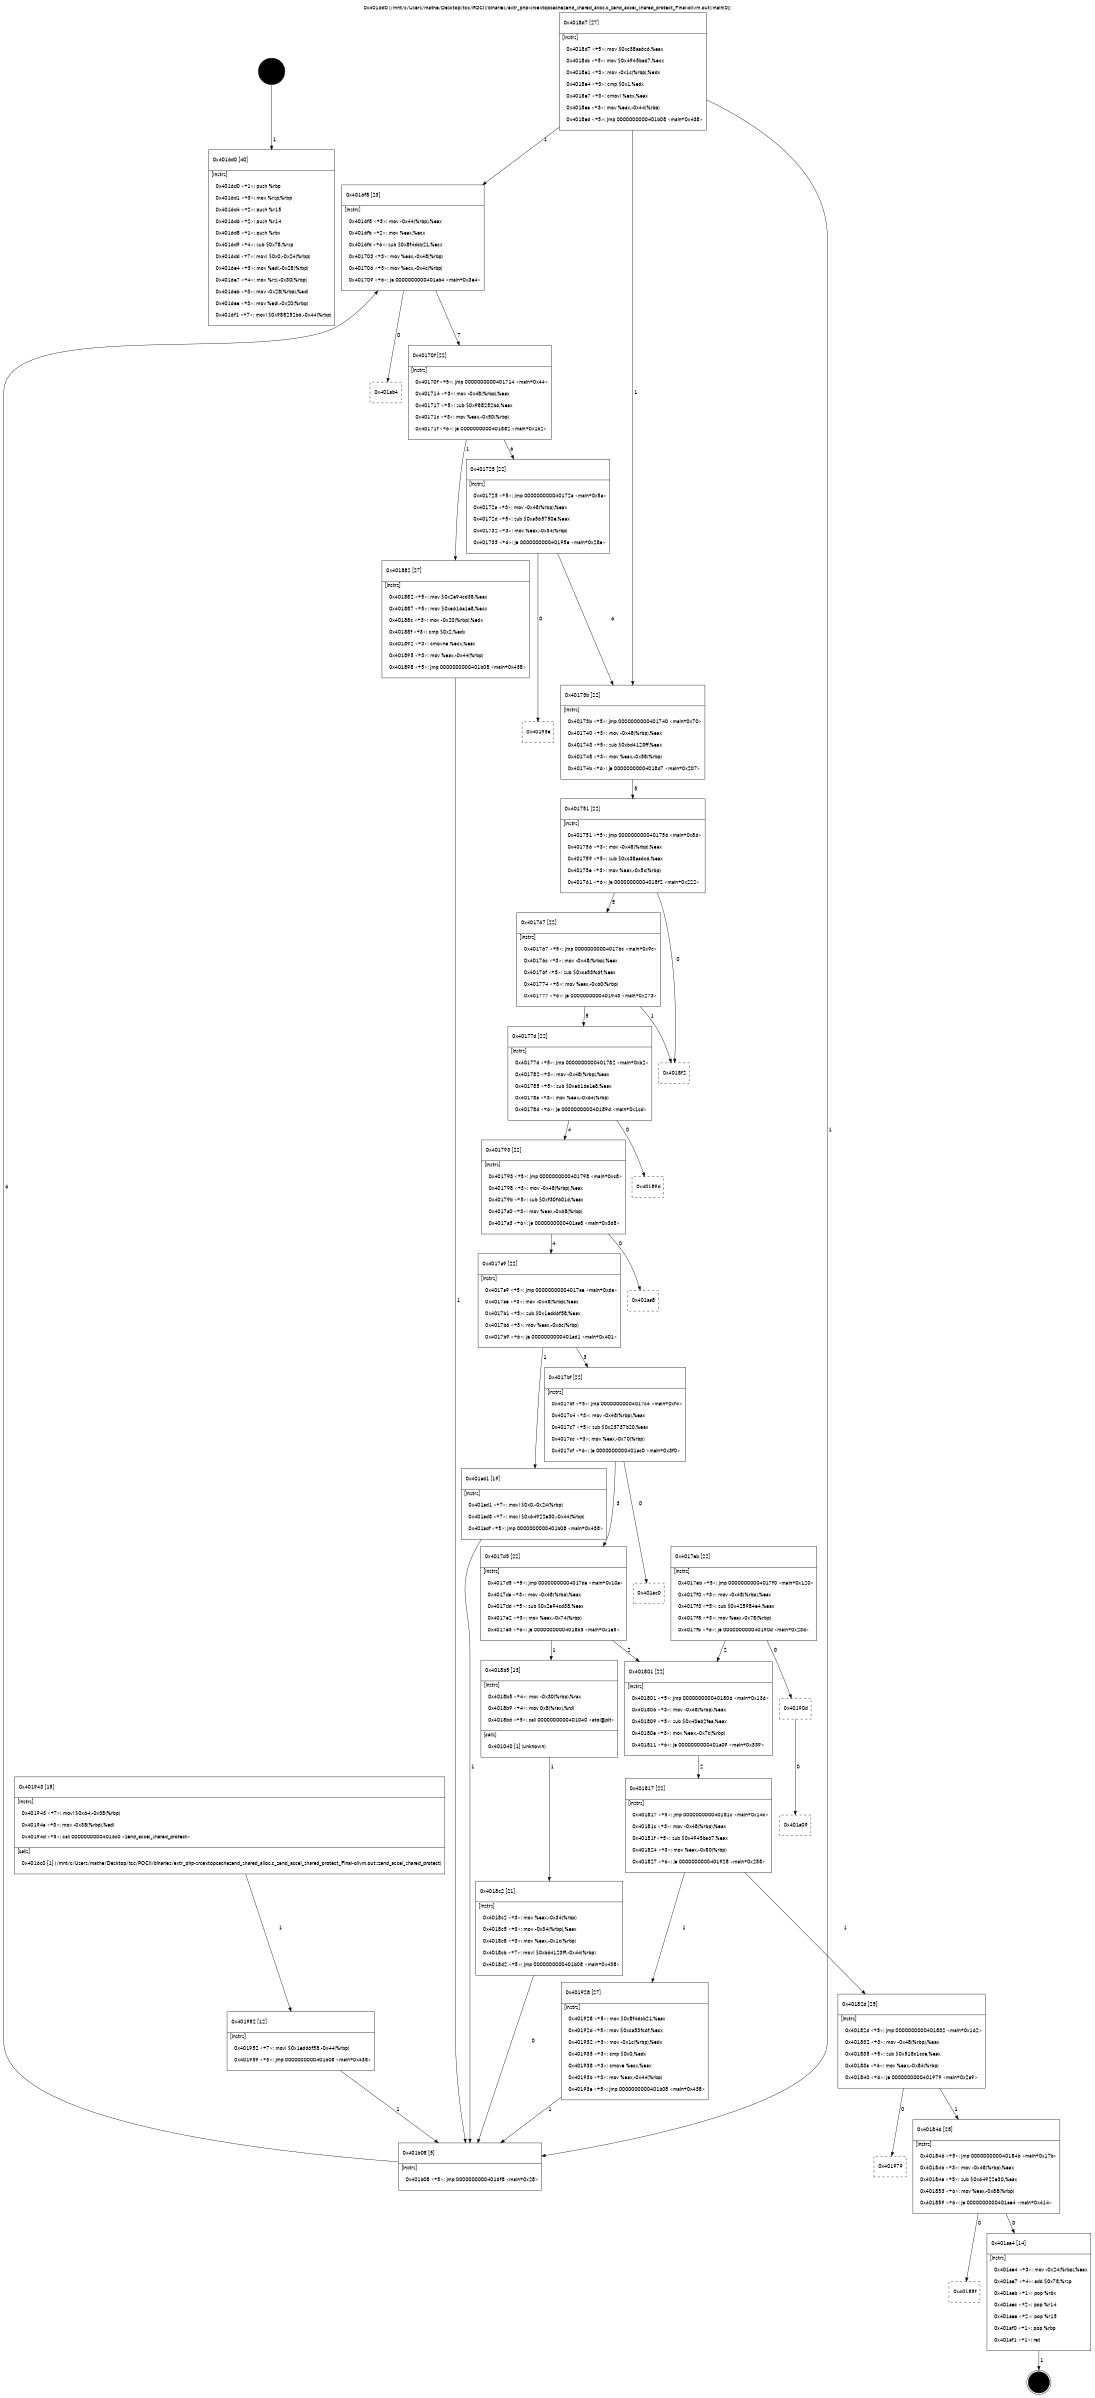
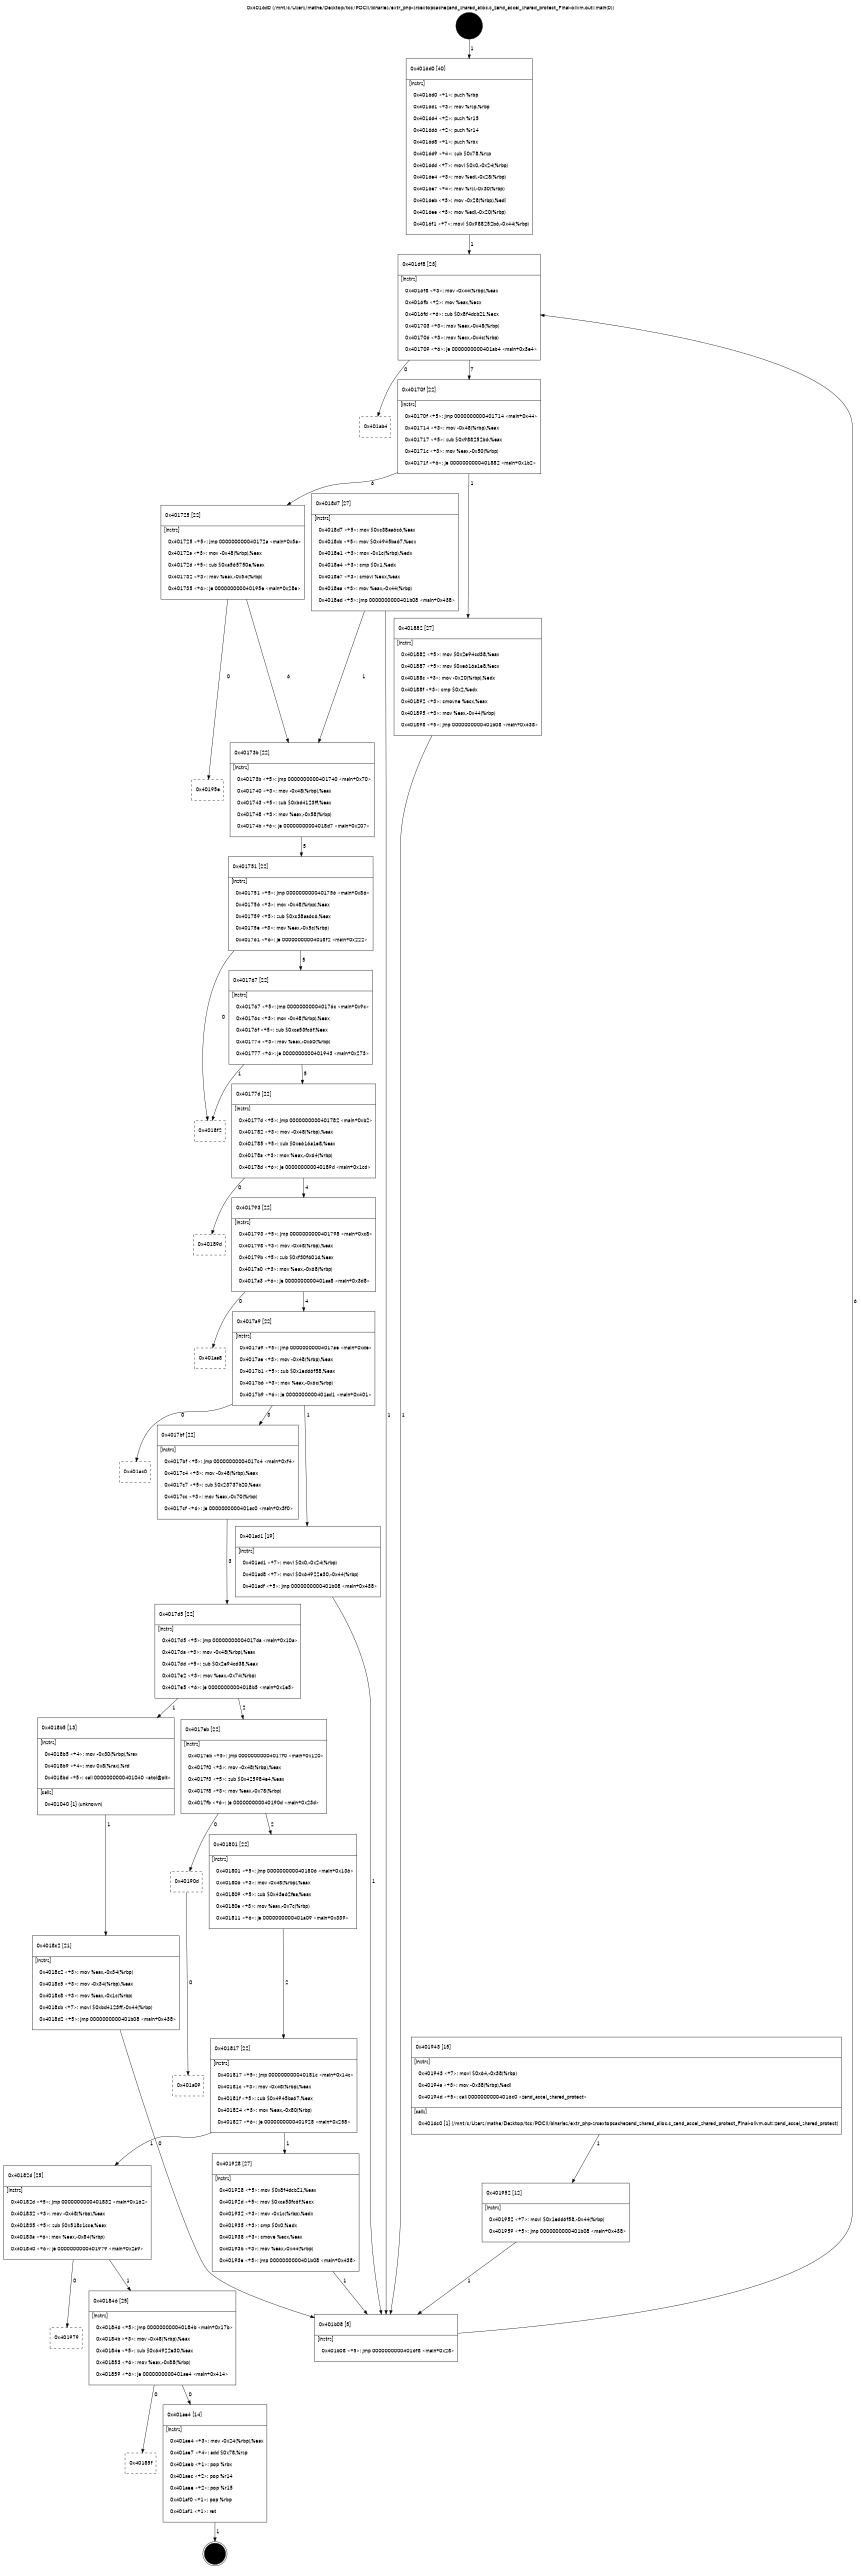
edge "0x4018d7 [27]" -> "0x4016f8 [23]": now "0x4016d0 [40]" -> "0x4016f8 [23]"
edge "0x4017bf [22]" -> "0x401ac0": now "0x4017a9 [22]" -> "0x401ac0"
edge "0x4017d5 [22]" -> "0x401801 [22]": now "0x4017d5 [22]" -> "0x4017eb [22]"
